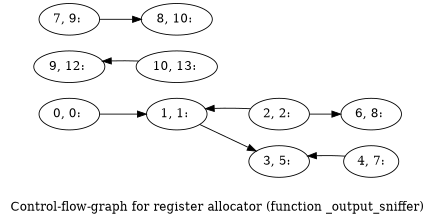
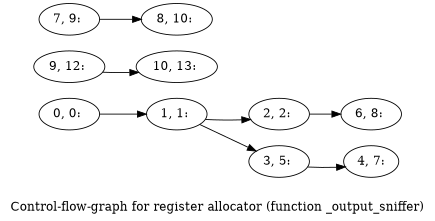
edge "10, 13:" -> "9, 12:": reversed
edge "2, 2:" -> "1, 1:": reversed
edge "4, 7:" -> "3, 5:": reversed
